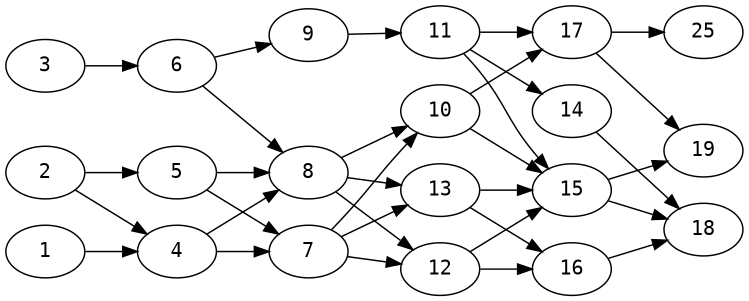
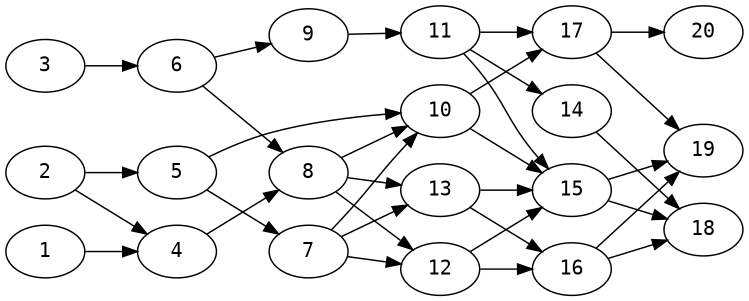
node "25": label "25" -> "20"
edge "5" -> "8": now "5" -> "10"
edge "16" -> "19": added
edge "4" -> "7": removed
